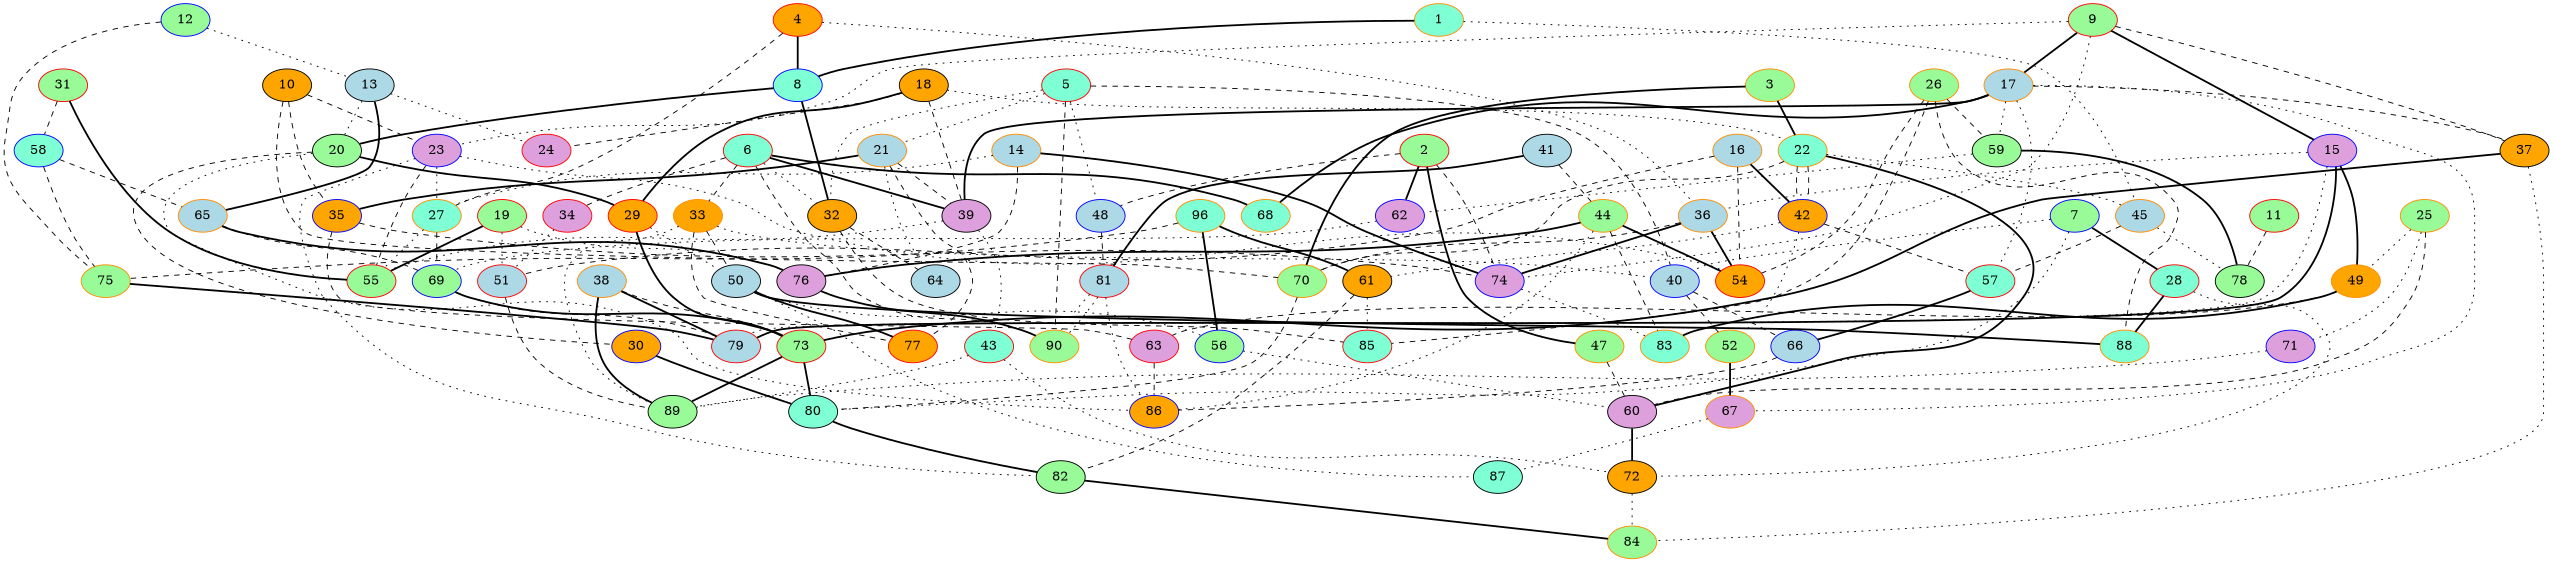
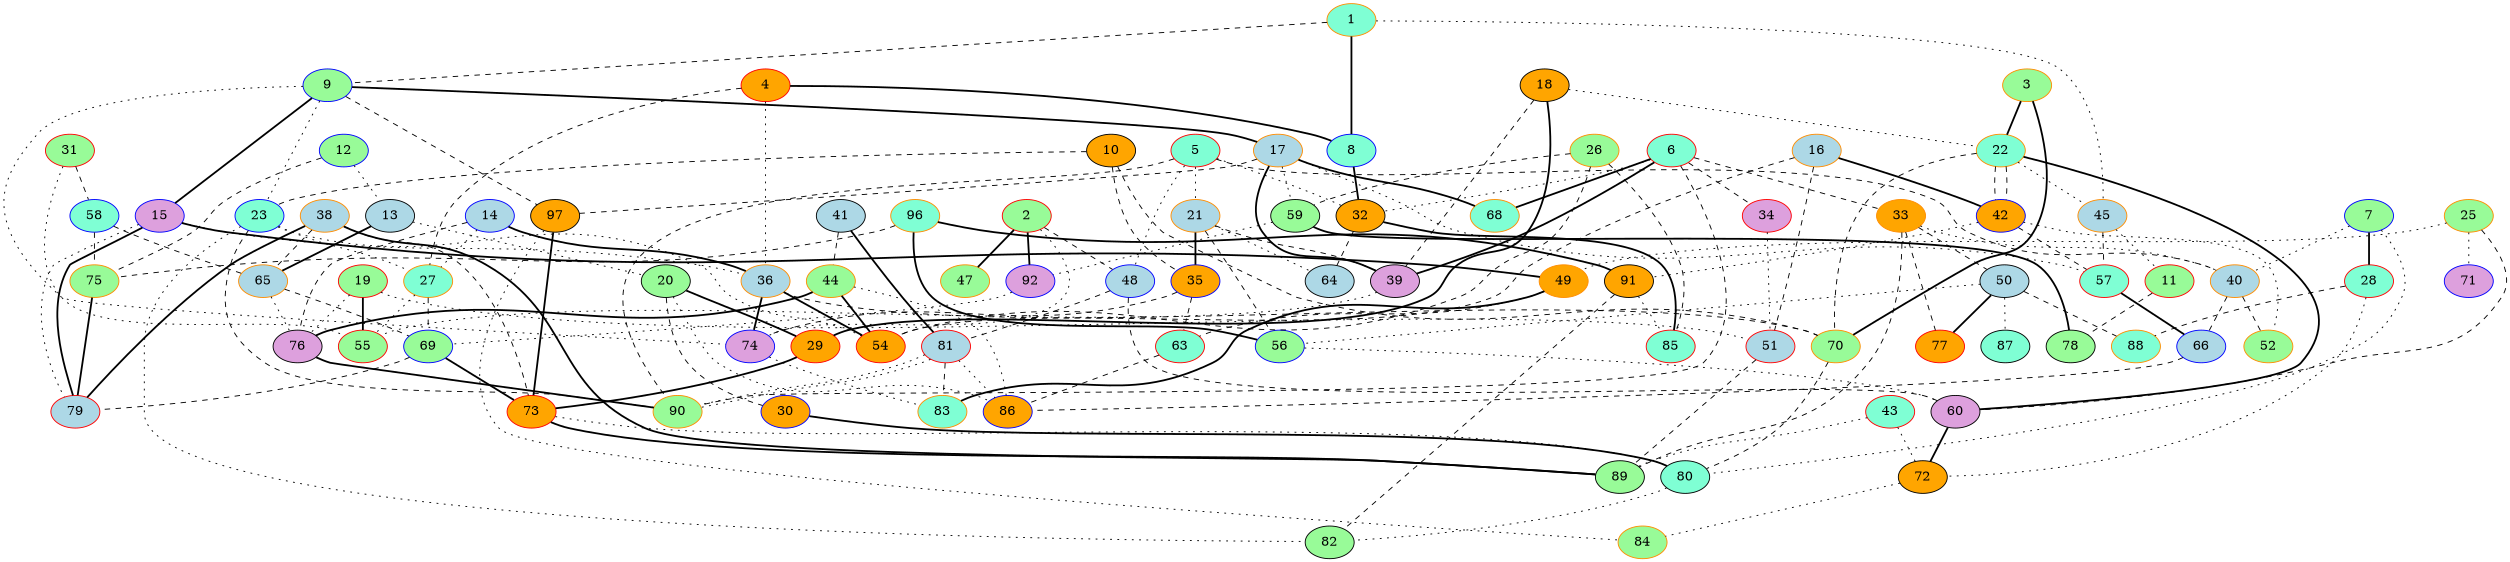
node "9": color red -> blue
edge "1" -- "9": added
edge "8" -- "20": removed
node "23": fillcolor plum -> aquamarine
node "24": removed
node "14": color darkorange -> blue
node "37": label "37" -> "97"
edge "26" -- "88": removed
edge "14" -- "74": now "14" -- "36"
edge "23" -- "55": now "23" -- "90"
edge "2" -- "74": style dashed -> dotted
node "62": label "62" -> "92"
edge "31" -- "55": style bold -> dotted
edge "29" -- "50": removed
edge "38" -- "65": added
edge "45" -- "78": now "45" -- "11"
edge "65" -- "76": style bold -> dotted
edge "21" -- "77": now "21" -- "56"
edge "39" -- "43": removed
node "61": label "61" -> "91"
edge "44" -- "83": now "81" -- "83"
node "40": color blue -> darkorange
edge "33" -- "89": style dotted -> dashed
edge "28" -- "88": style bold -> dashed
edge "32" -- "85": style dashed -> bold
edge "50" -- "88": style bold -> dashed
node "73": fillcolor palegreen -> orange
node "63": fillcolor plum -> aquamarine
edge "47" -- "60": now "48" -- "60"
edge "71" -- "89": removed
edge "73" -- "80": style bold -> dotted
node "67": removed
edge "80" -- "82": style bold -> dotted
edge "82" -- "84": removed
